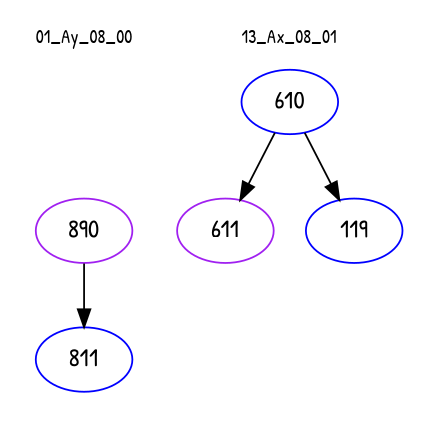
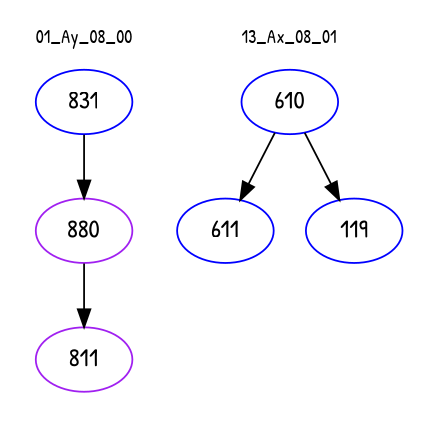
node "831": added
node "890": label "890" -> "880"
node "611": color purple -> blue
node "811": color blue -> purple
